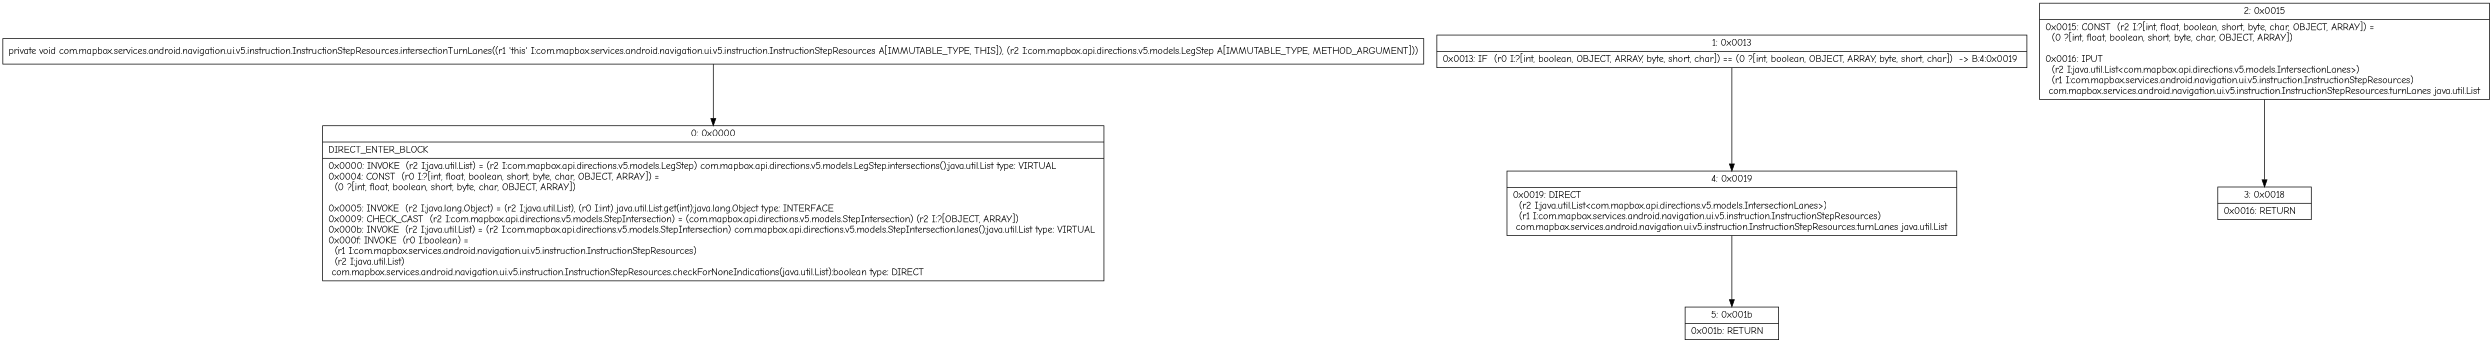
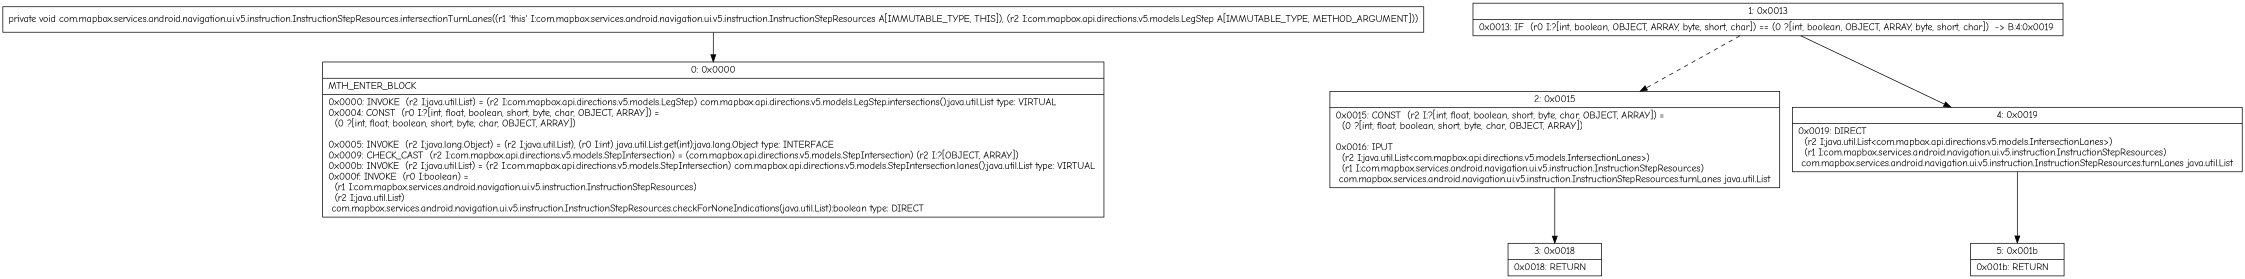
edge "1: 0x0013" -> "2: 0x0015": added
node "0: 0x0000": text "DIRECT_ENTER_BLOCK" -> "MTH_ENTER_BLOCK"
node "3: 0x0018": text "0x0016: RETURN" -> "0x0018: RETURN"
